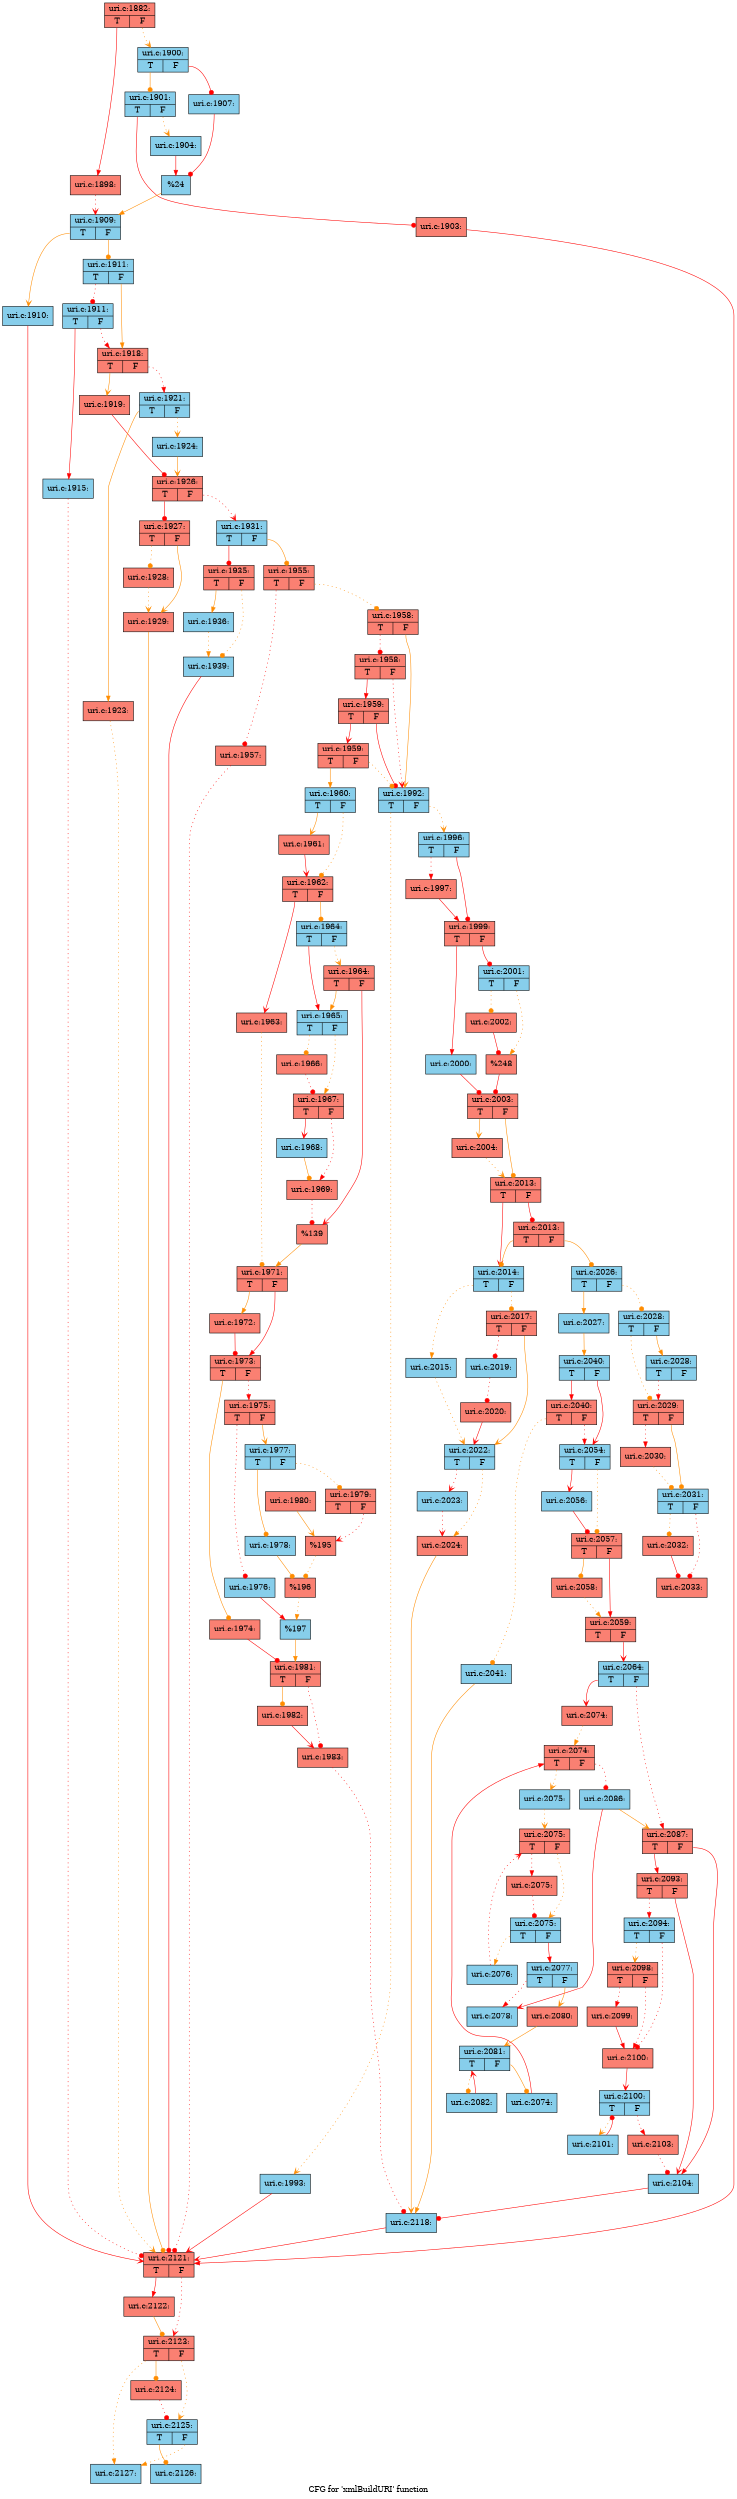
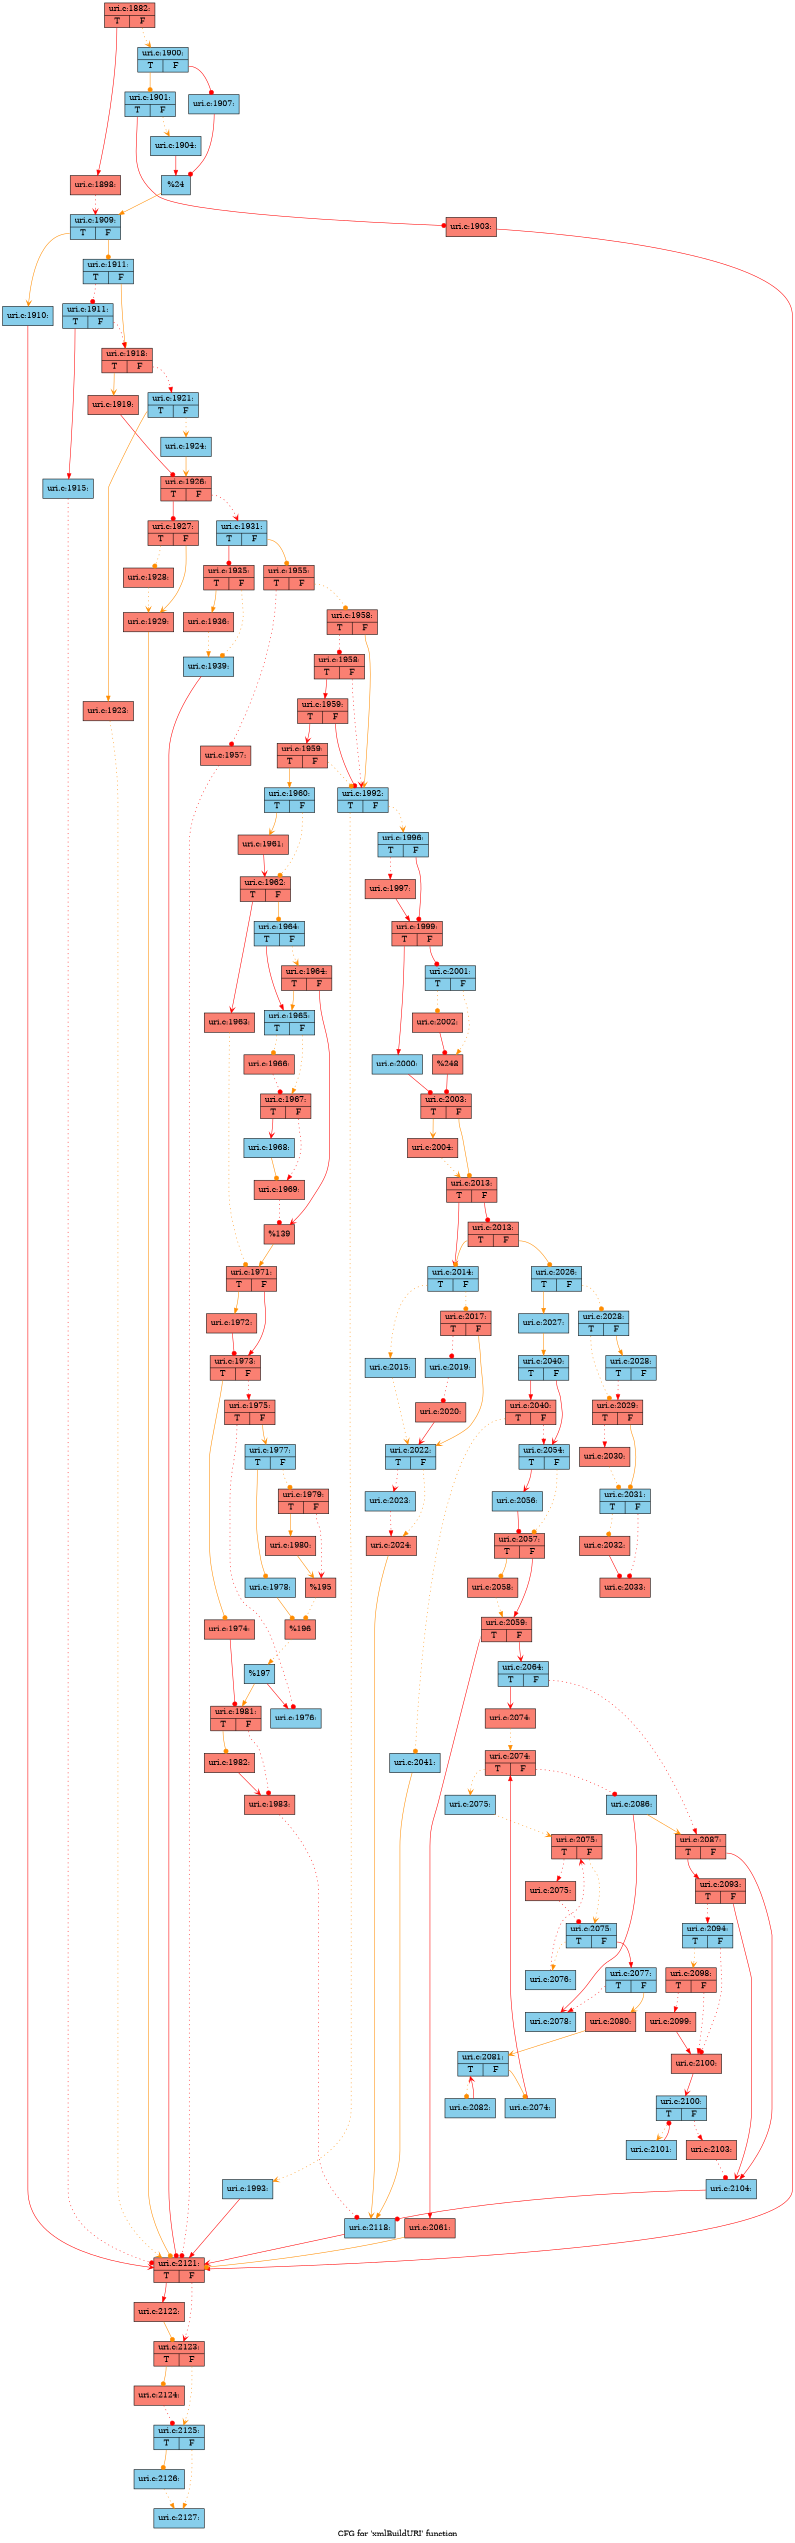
node "uri.c:1936:": fillcolor skyblue -> salmon
edge "uri.c:2023:" -> "uri.c:2024:": arrowhead vee -> normal
edge "uri.c:1979:" -> "uri.c:1980:": added
edge "uri.c:1976:" -> "%197": reversed
edge "uri.c:1993:" -> "uri.c:2121:": arrowhead vee -> normal
node "uri.c:2061:": added
edge "uri.c:2123:" -> "uri.c:2127:": now "uri.c:2126:" -> "uri.c:2127:"
